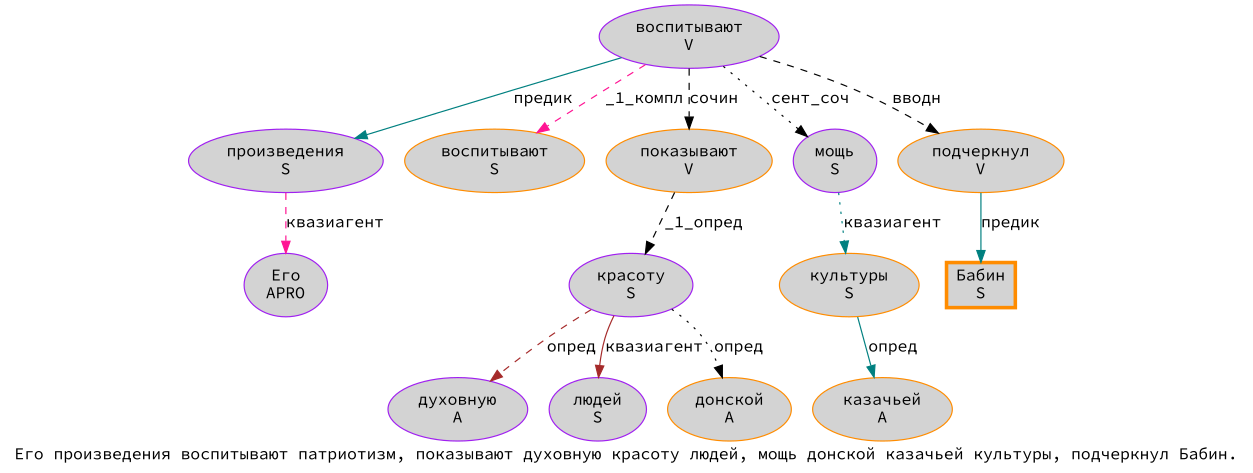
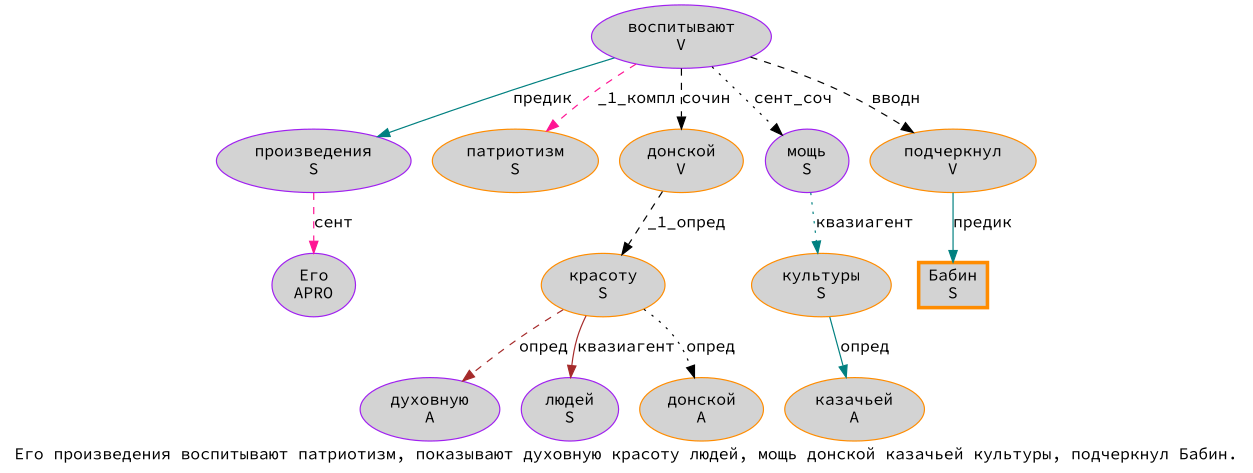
node "воспитывают S": label "воспитывают S" -> "патриотизм S"
node "показывают V": label "показывают V" -> "донской V"
edge "произведения S" -> "Его APRO": label "квазиагент" -> "сент"
node "красоту S": color purple -> darkorange
